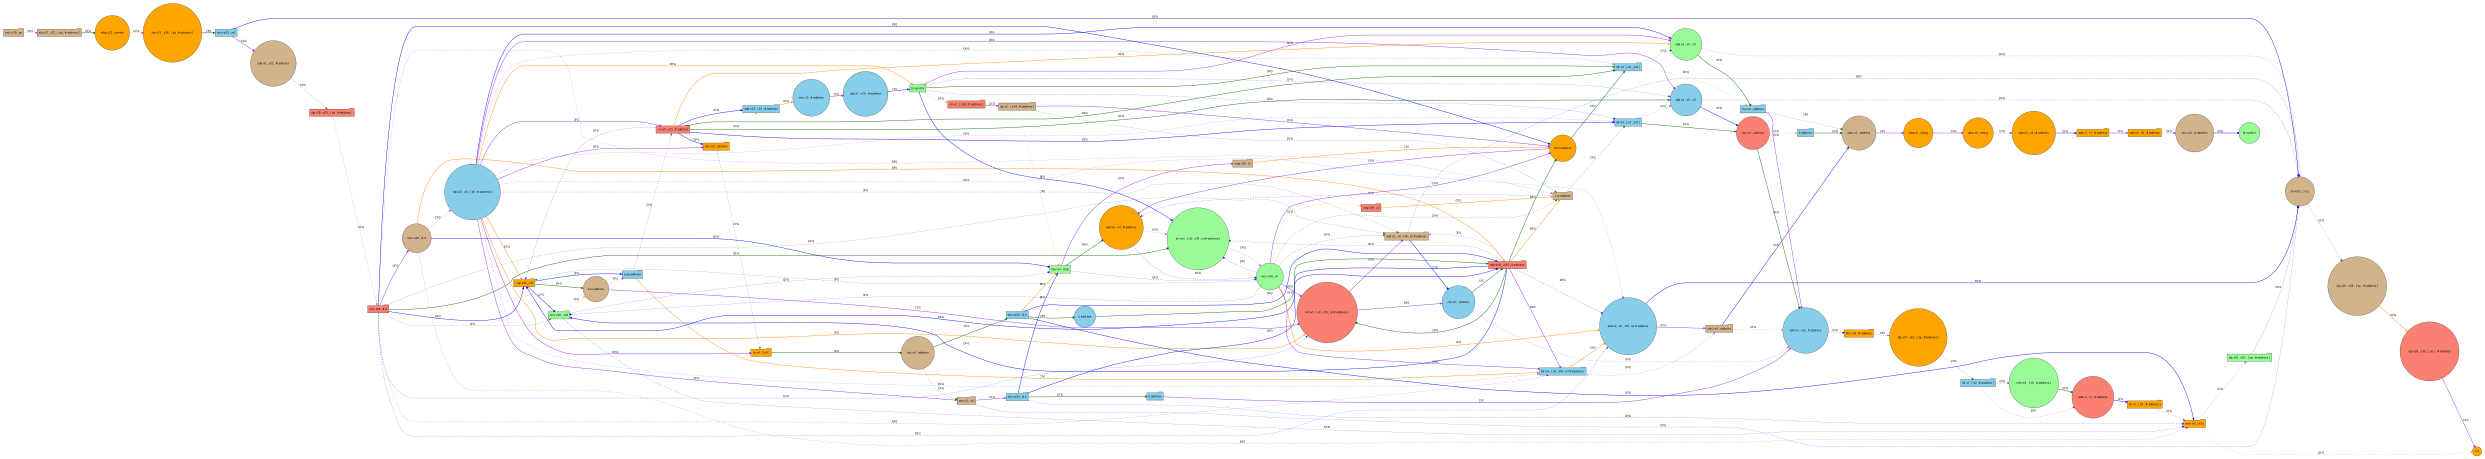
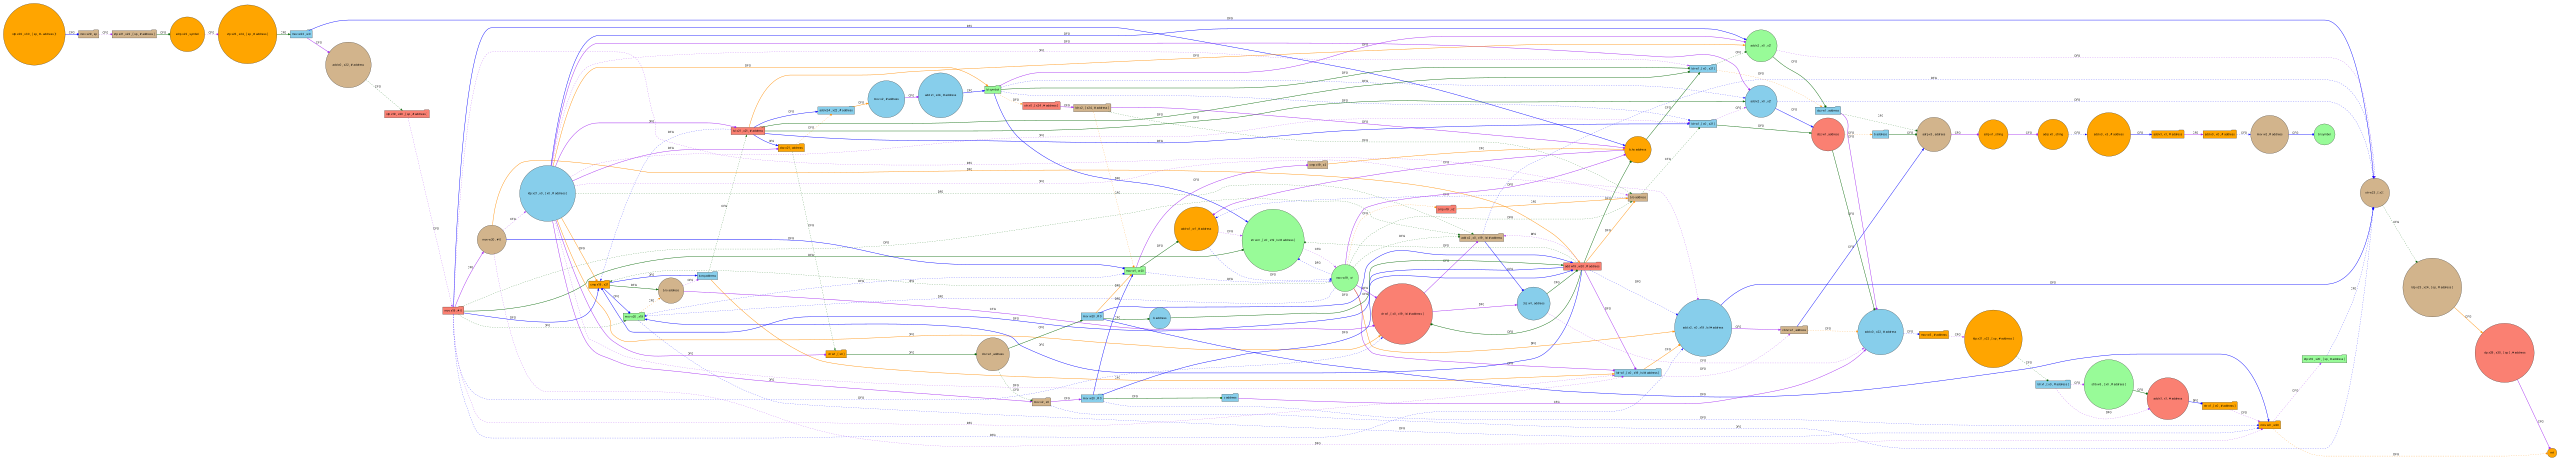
node "stp x29 , x30 , [ sp , #- address ]!": added
